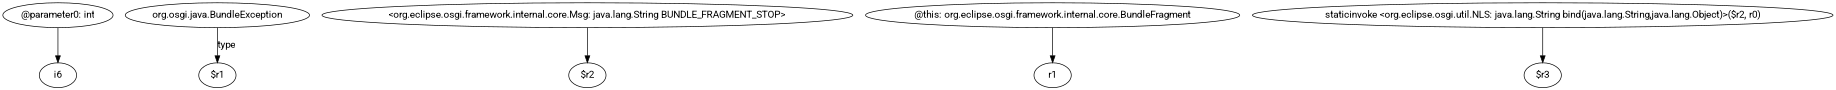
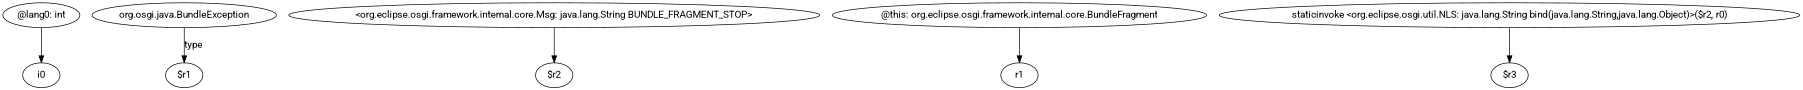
node "@parameter0: int": label "@parameter0: int" -> "@lang0: int"
node "i6": label "i6" -> "i0"
